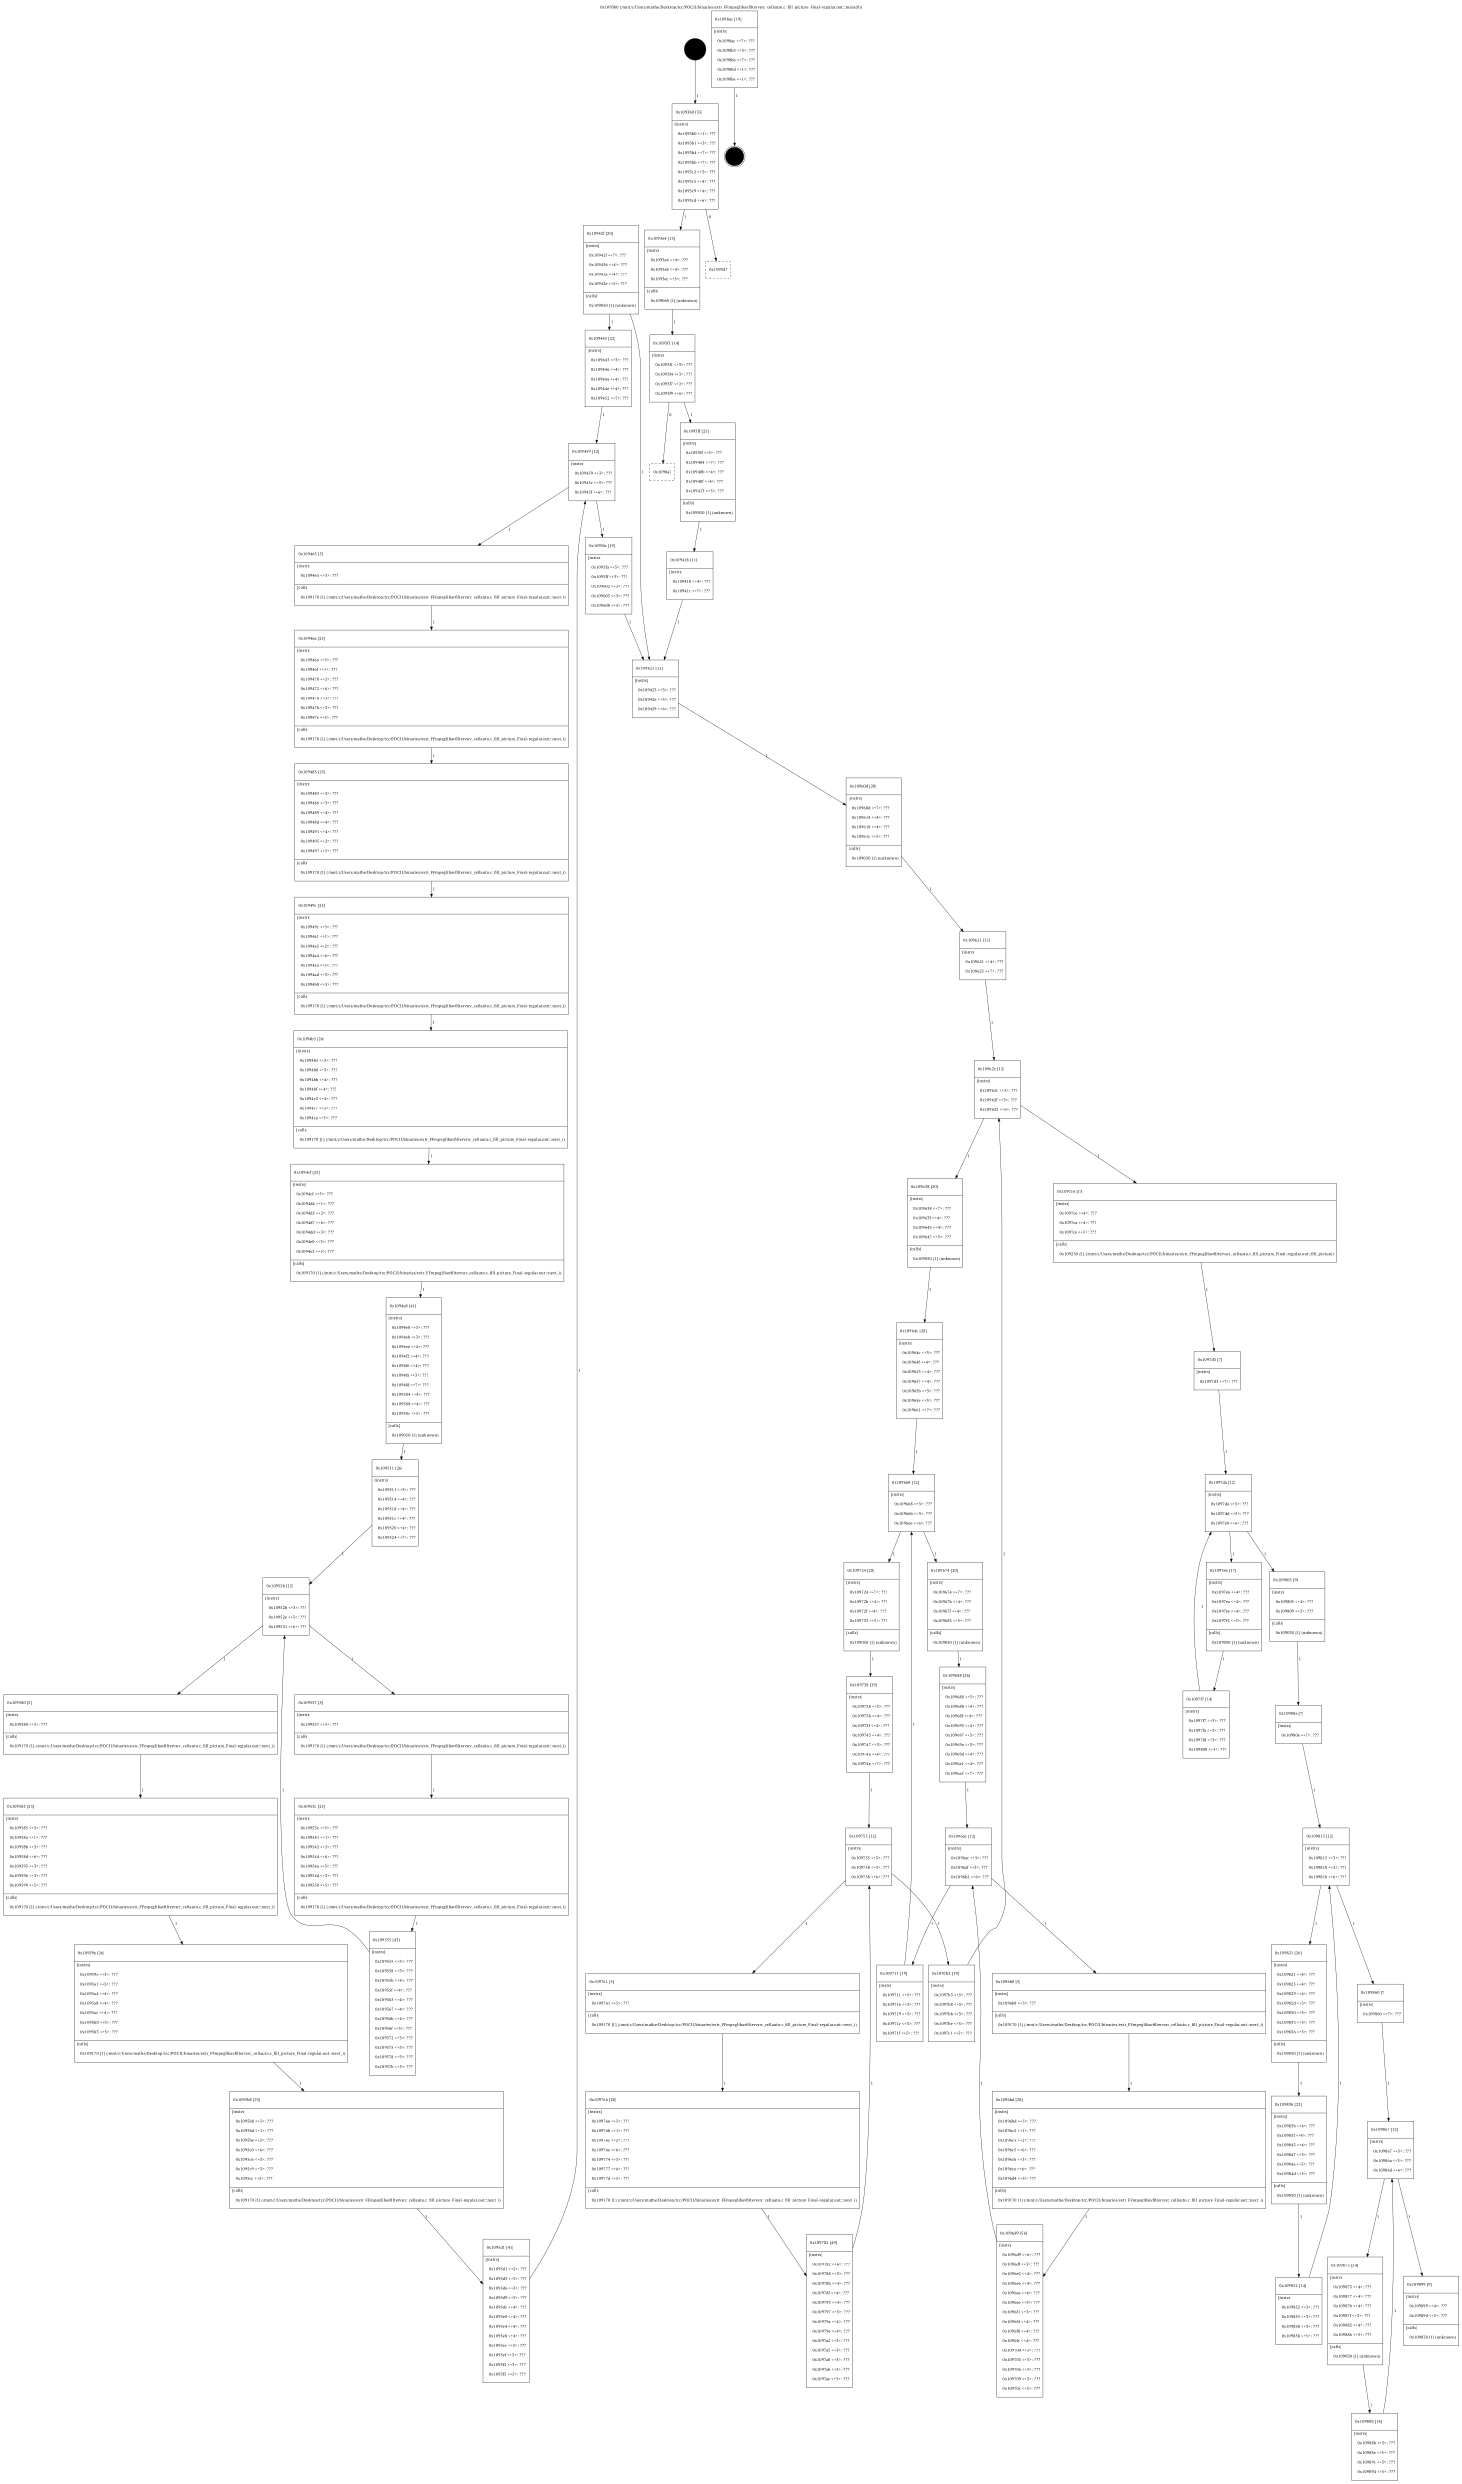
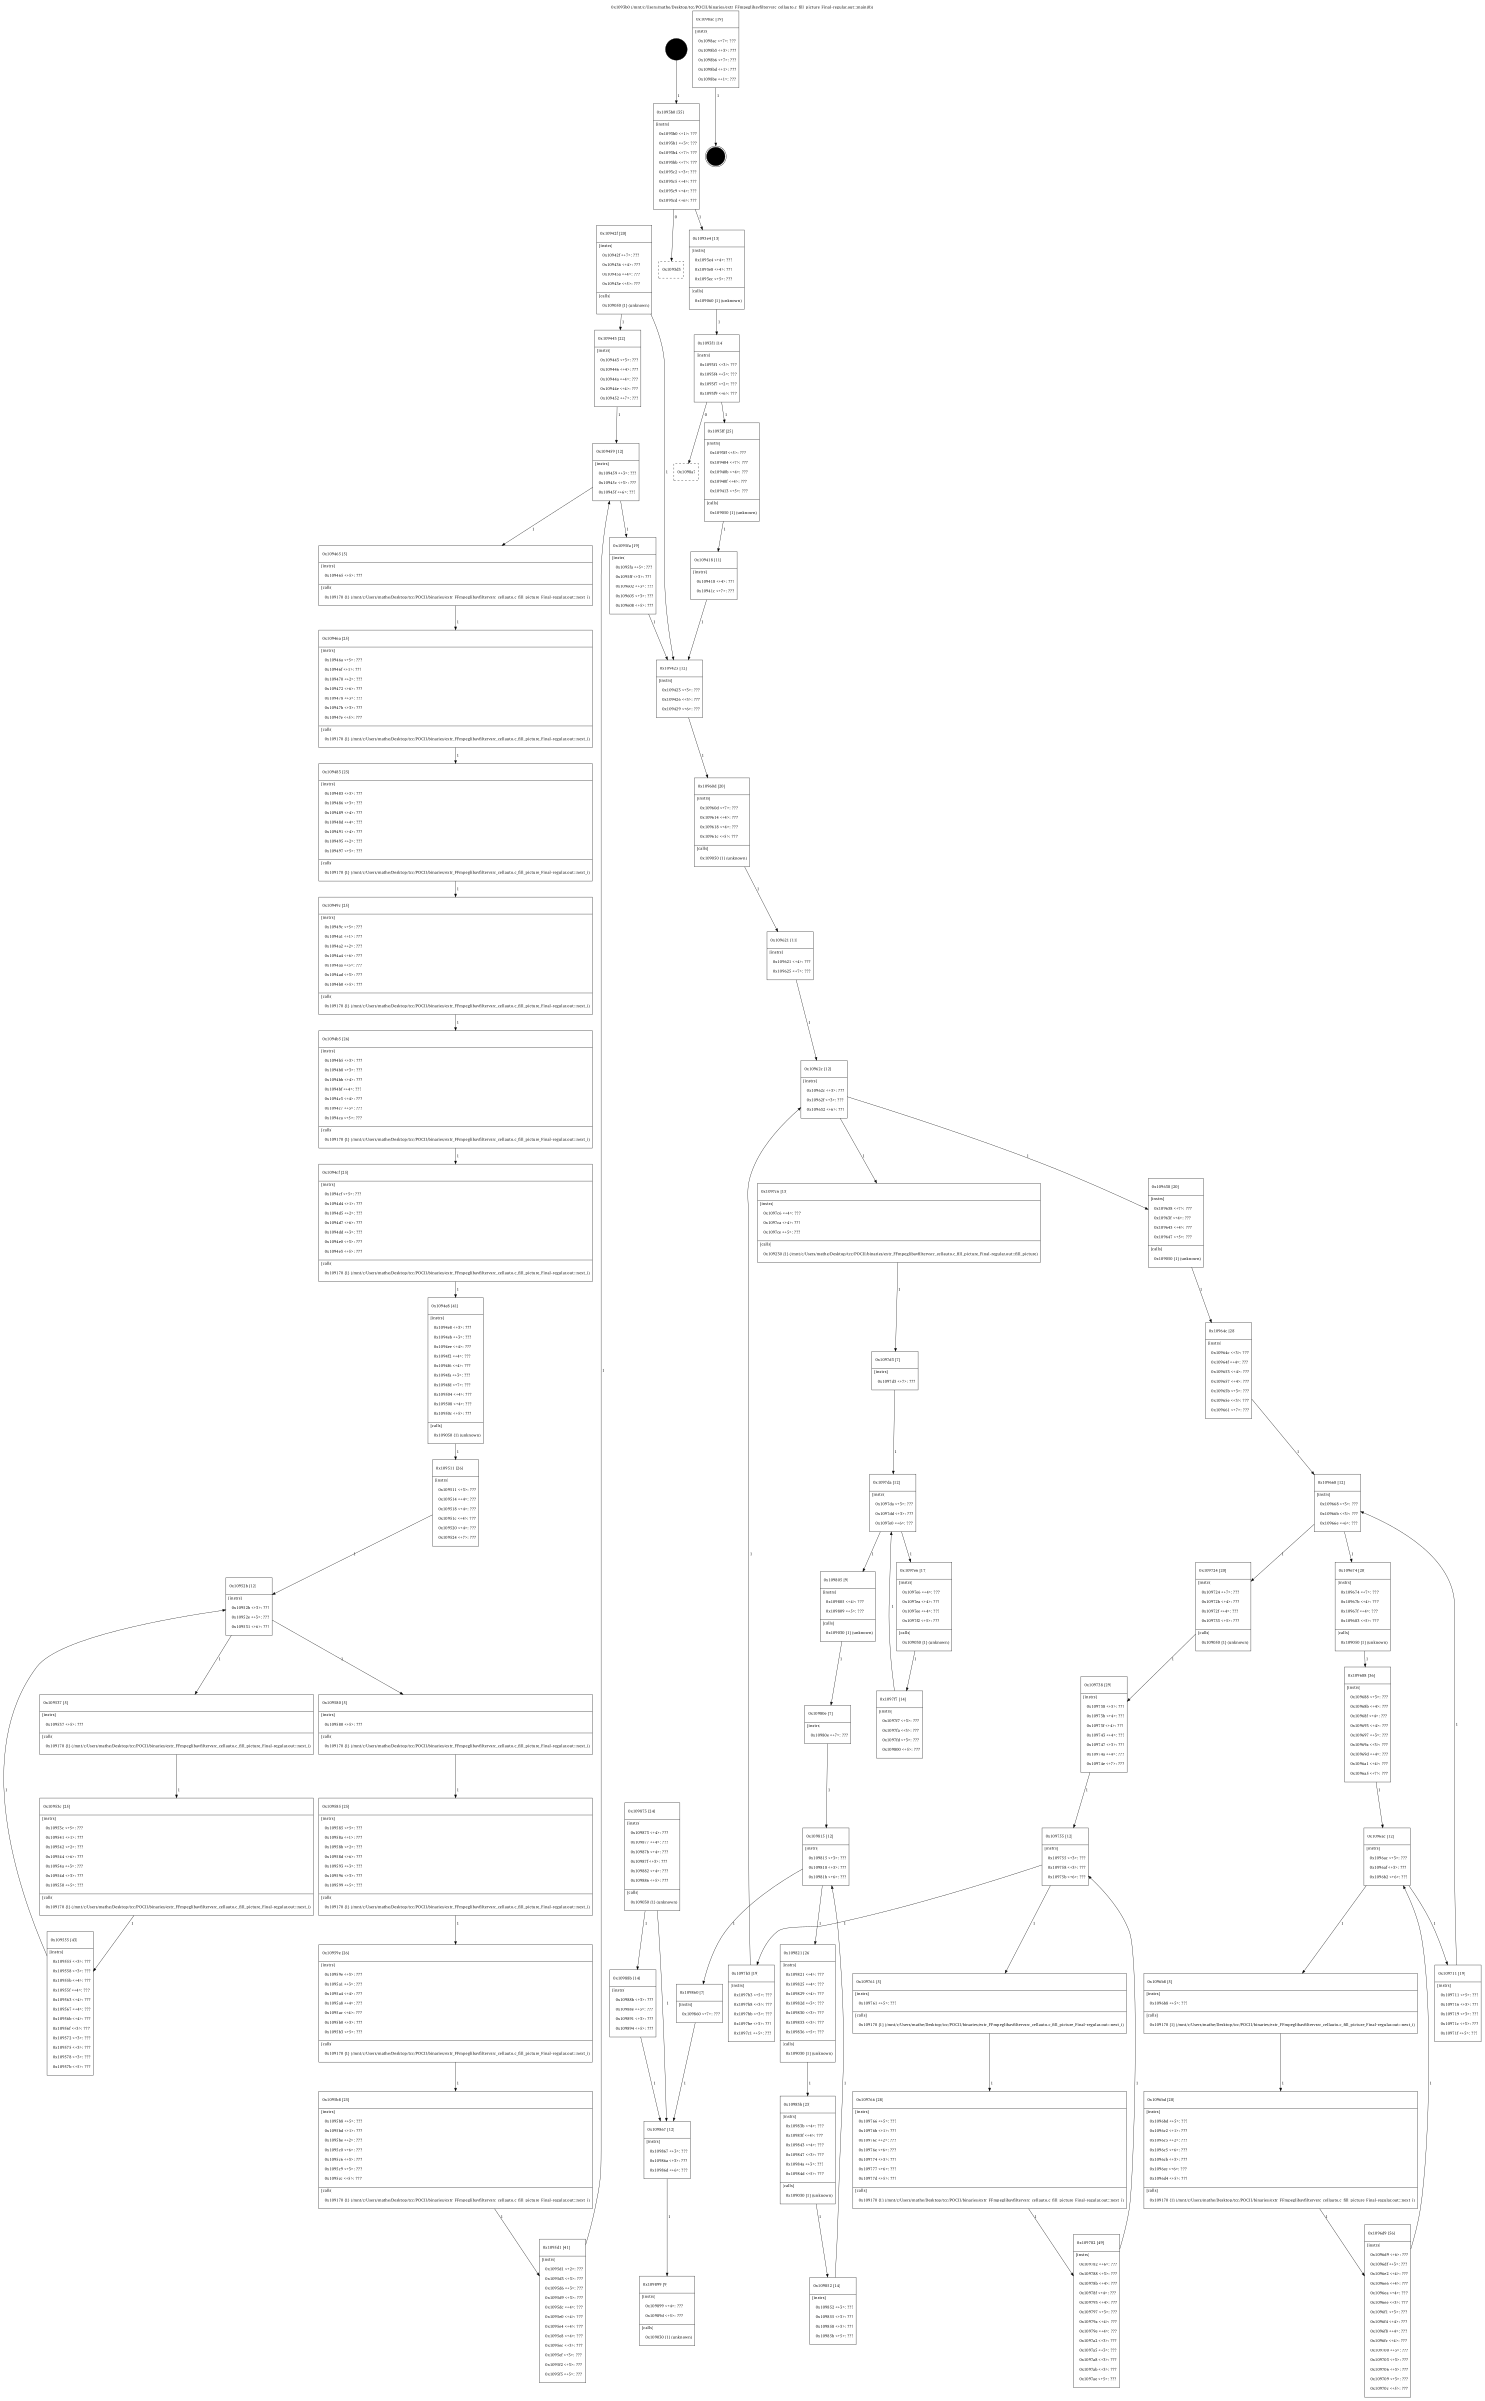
edge "0x109867 [12]" -> "0x109873 [24]": reversed
